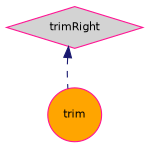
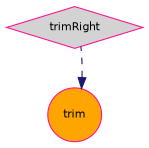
edge "trim" -> "trimRight": reversed
